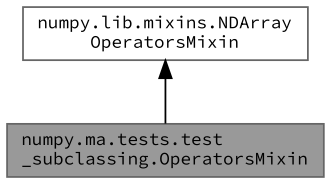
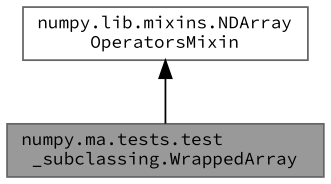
node "numpy.ma.tests.test _subclassing.OperatorsMixin": label "numpy.ma.tests.test _subclassing.OperatorsMixin" -> "numpy.ma.tests.test _subclassing.WrappedArray"
